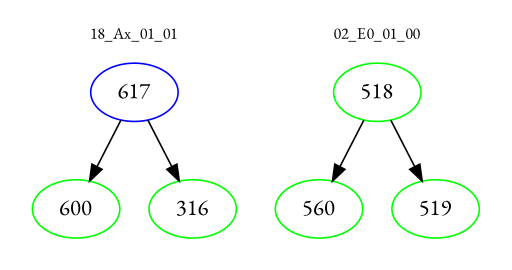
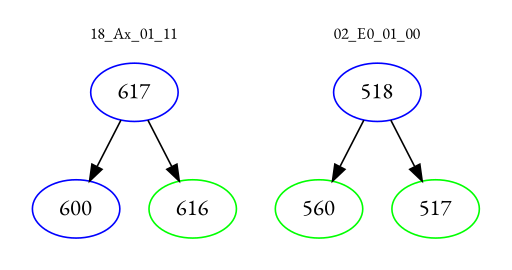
cluster "18_Ax_01_01": label "18_Ax_01_01" -> "18_Ax_01_11"
node "518": color green -> blue
node "600": color green -> blue
node "316": label "316" -> "616"
node "519": label "519" -> "517"
